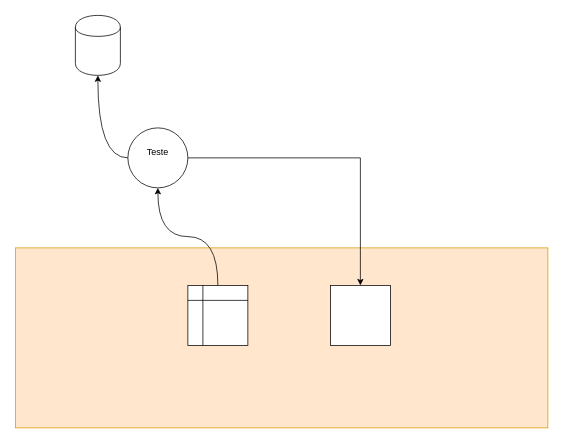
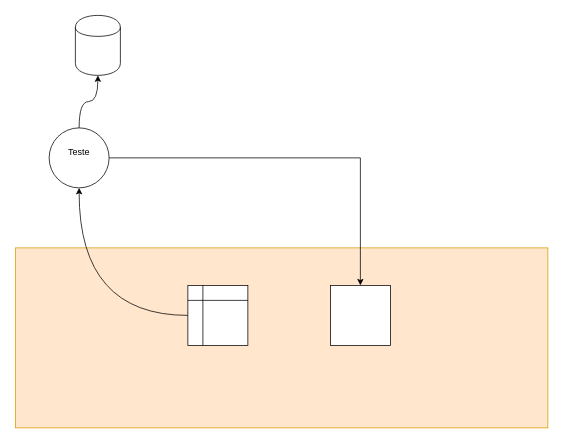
node "Teste": moved (158, 158) -> (79, 158)
